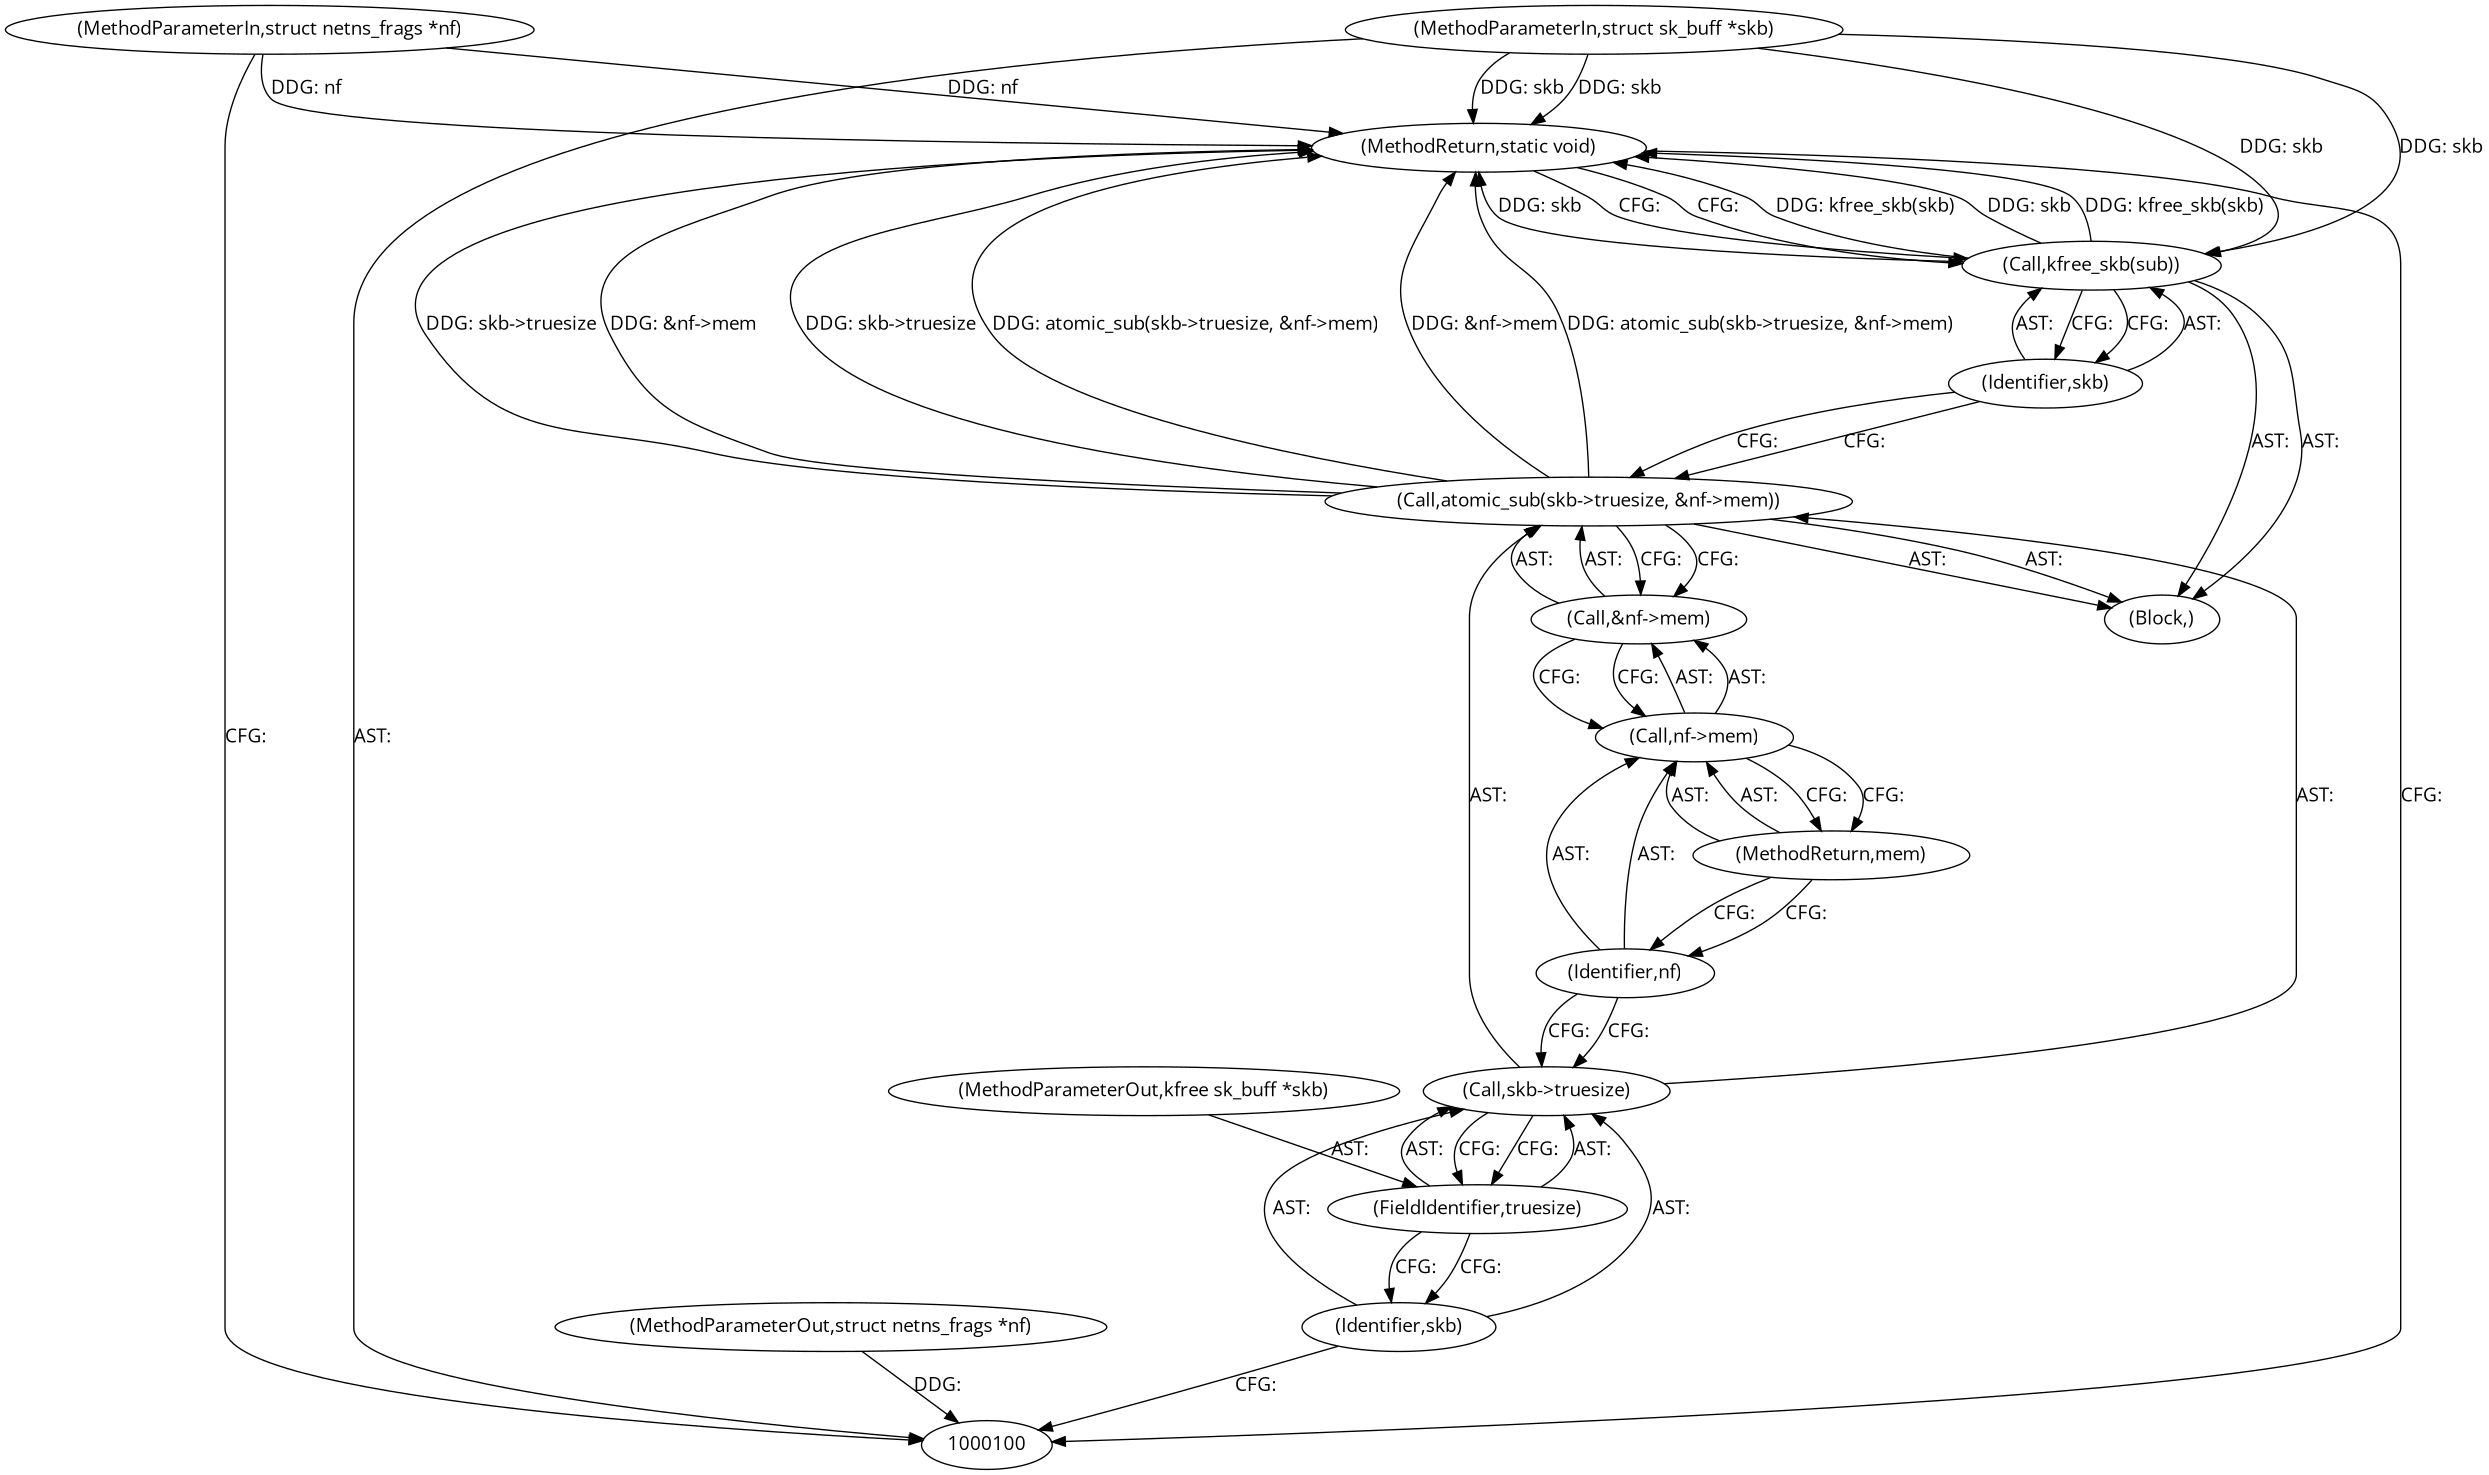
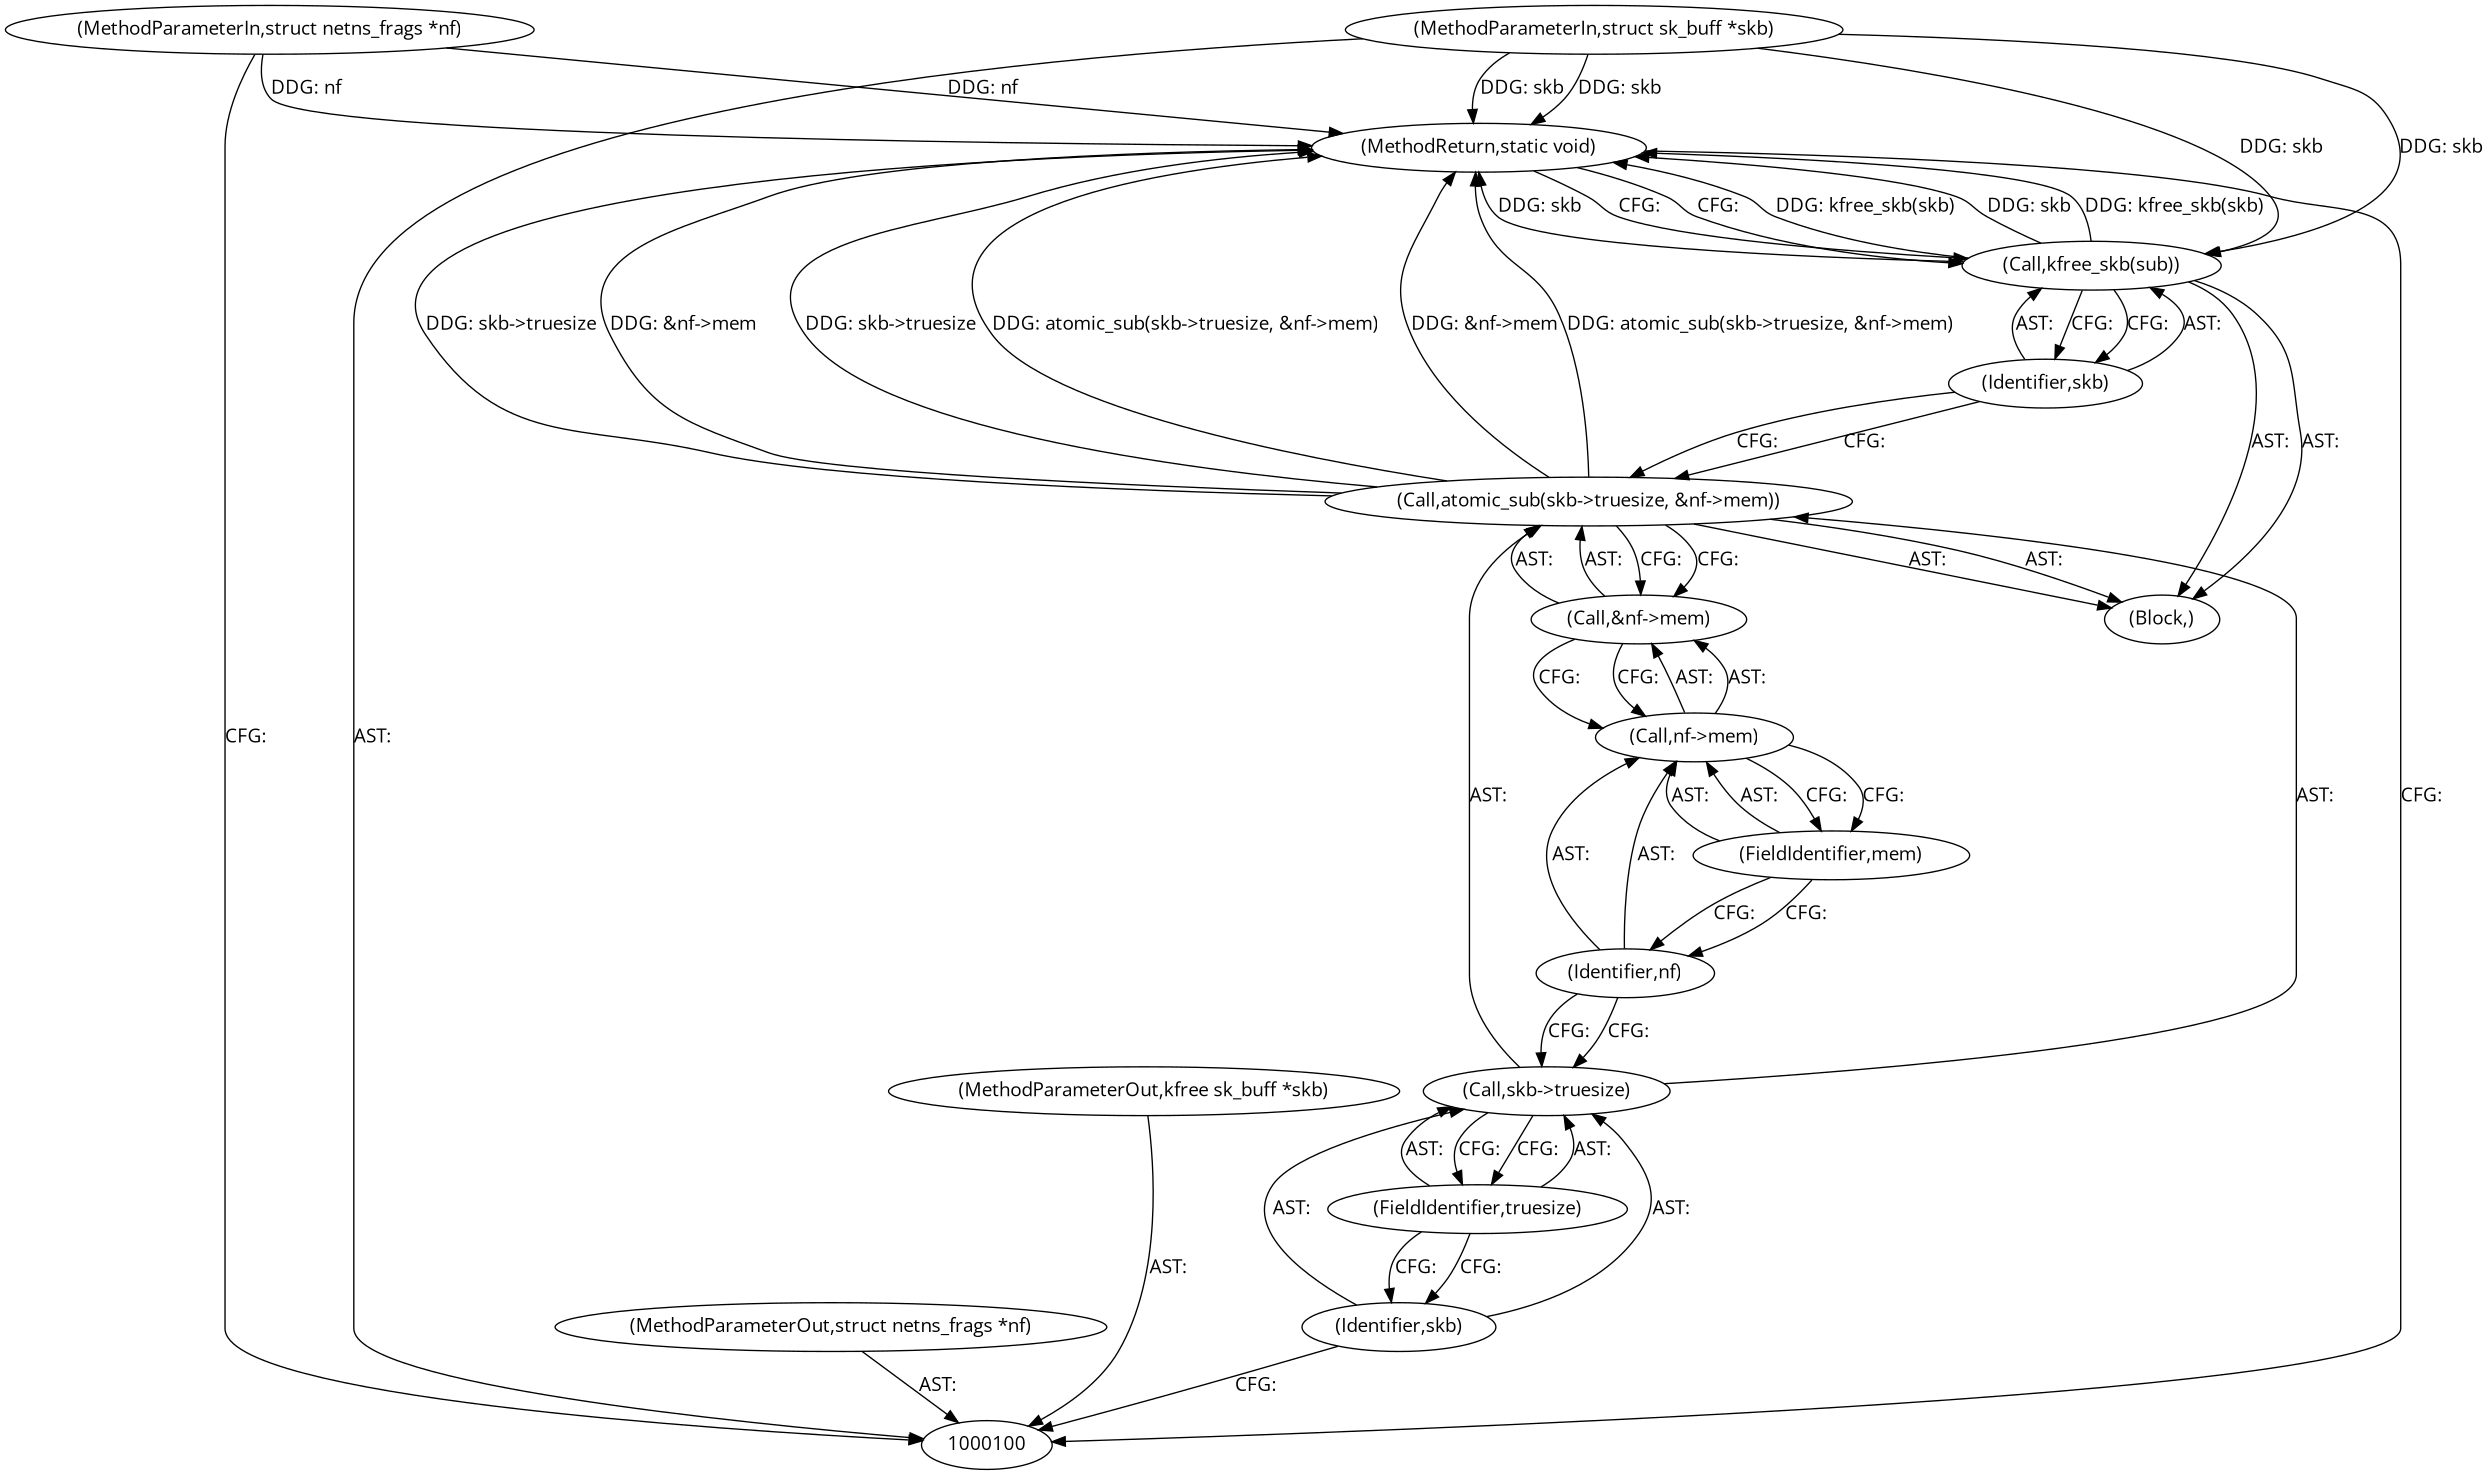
node "(MethodReturn,mem)": label "(MethodReturn,mem)" -> "(FieldIdentifier,mem)"
edge "(MethodParameterOut,kfree sk_buff *skb)" -> "(FieldIdentifier,truesize)": now "(MethodParameterOut,kfree sk_buff *skb)" -> "1000100"
edge "(MethodParameterOut,struct netns_frags *nf)" -> "1000100": label "DDG: " -> "AST: "
